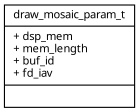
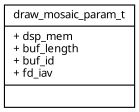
node "draw_mosaic_param_t": text "+ mem_length" -> "+ buf_length"
